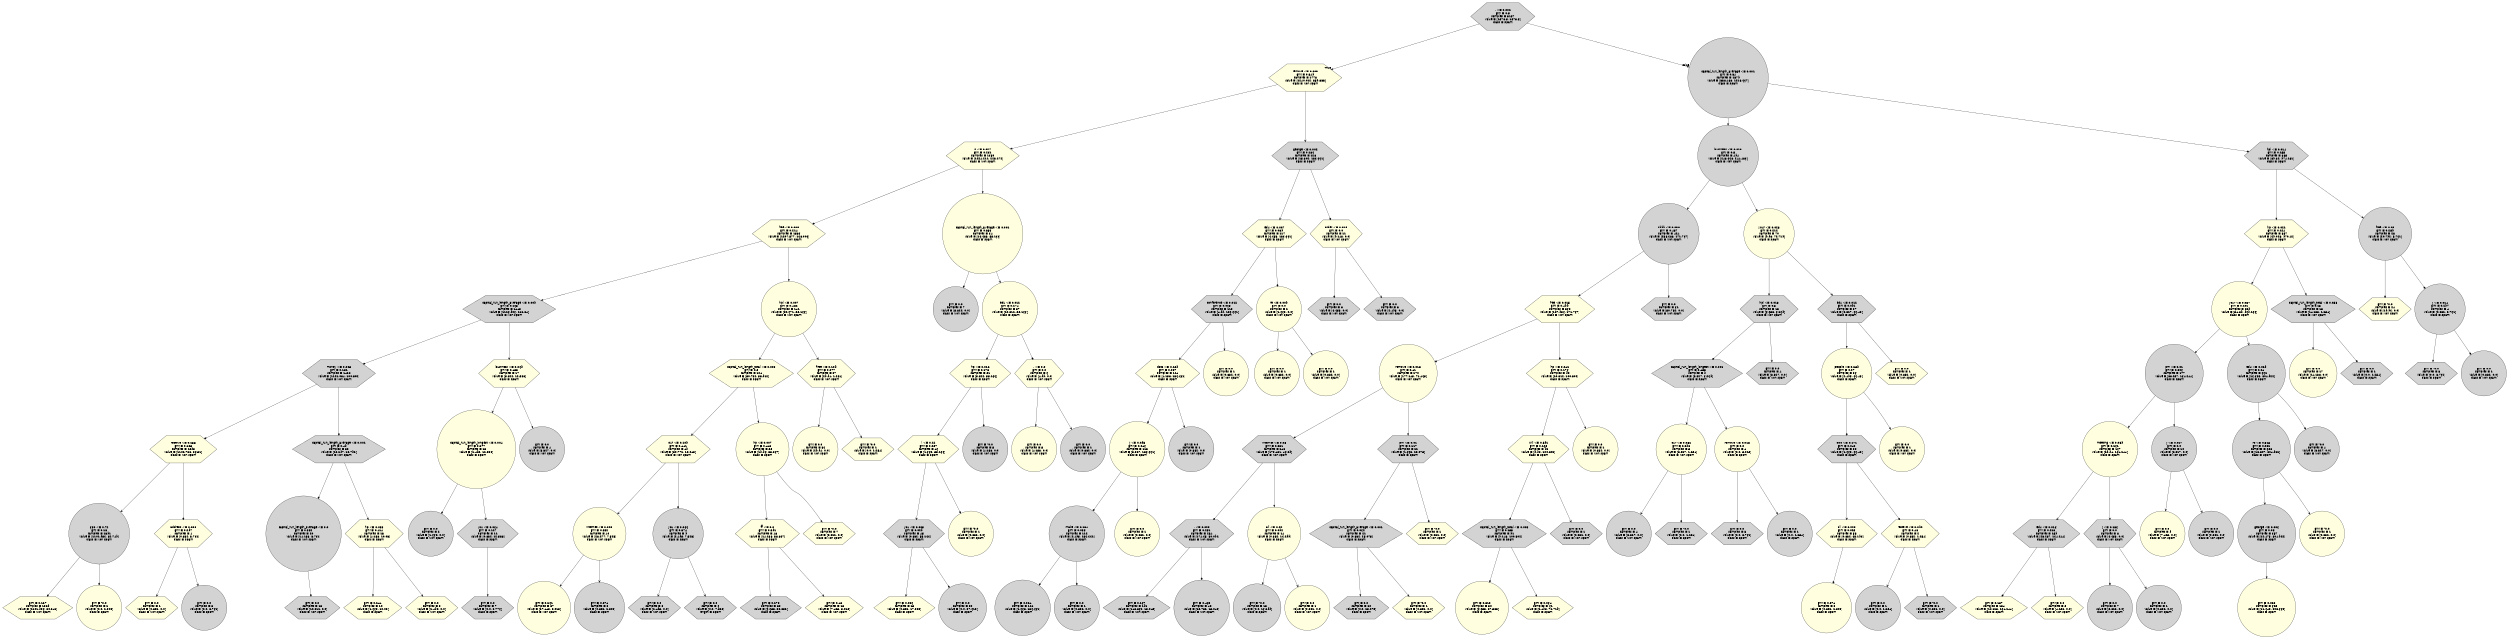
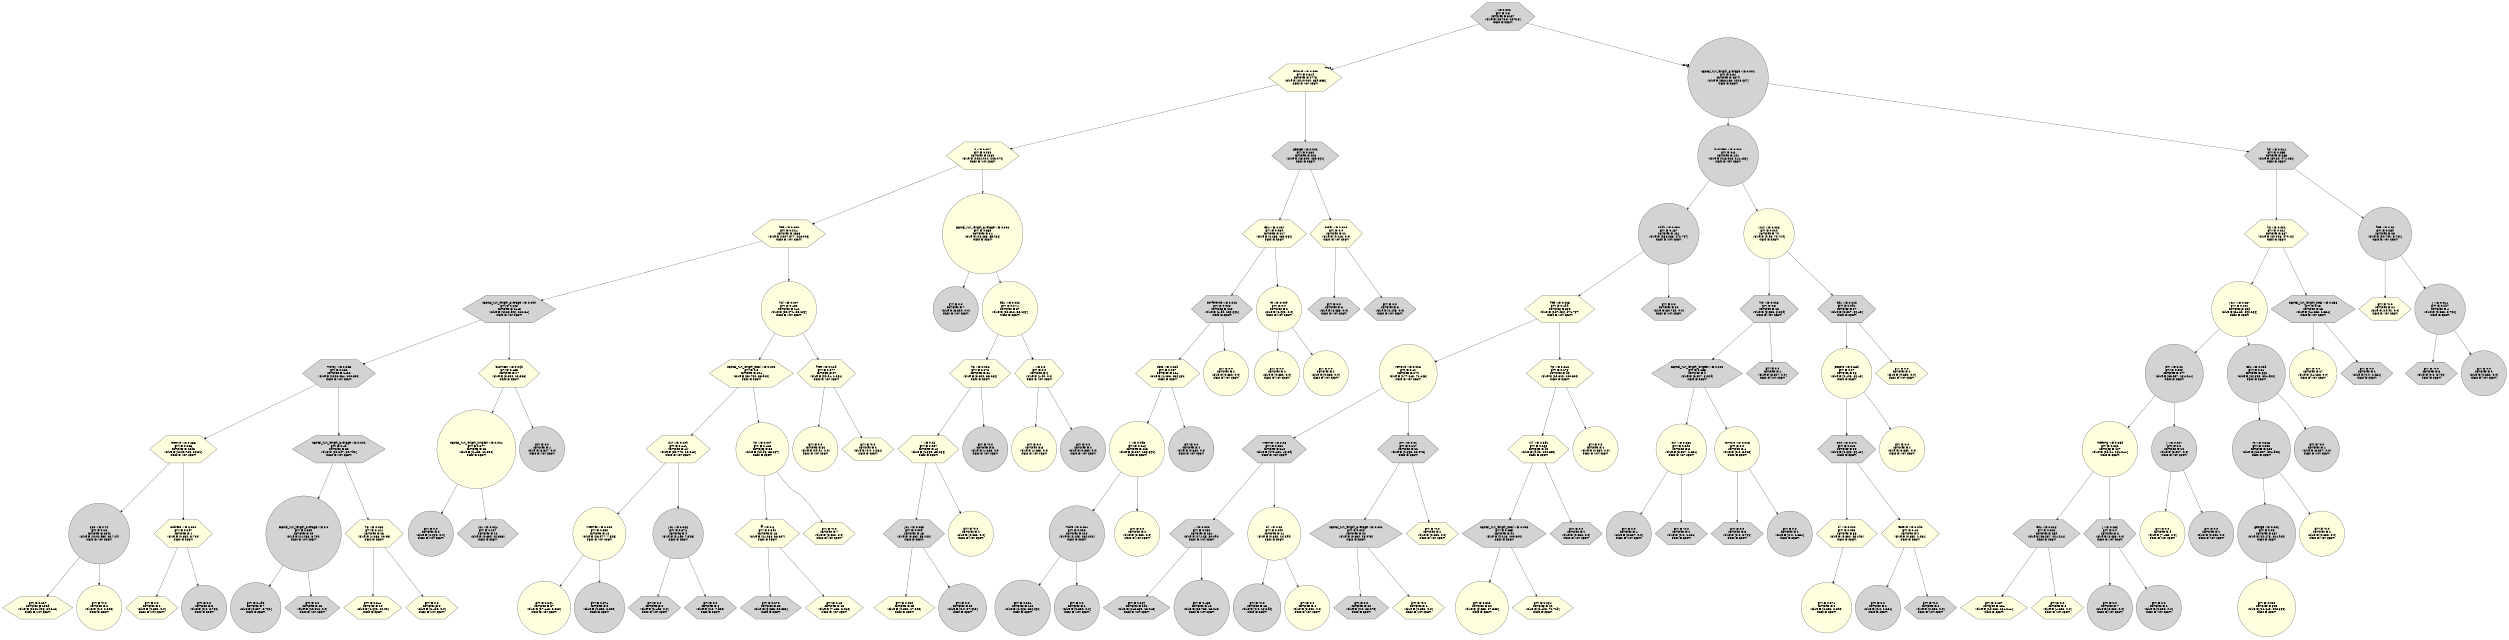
node "gini = 0.498 samples = 7 value = [3.327, 3.761] class = Spam": added
node "gini = 0.0 samples = 7 value = [0.0, 8.776] class = Spam": removed
node "gini = 0.0 samples = 6 value = [0.0, 7.523] length = Spam": label "gini = 0.0 samples = 6 value = [0.0, 7.523] length = Spam" -> "gini = 0.0 samples = 6 value = [0.0, 7.523] class = Spam"
